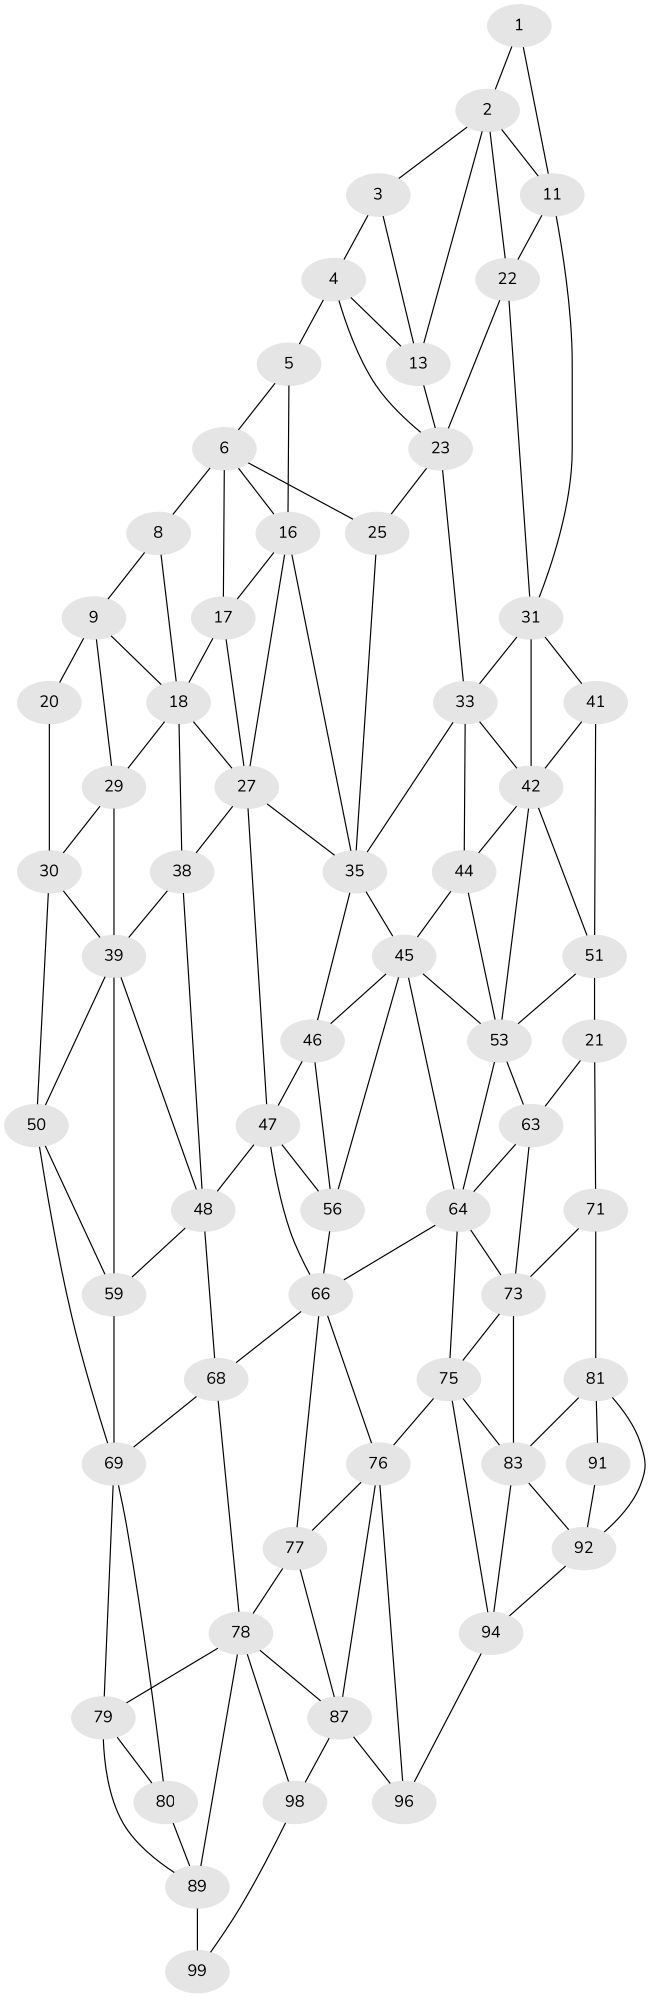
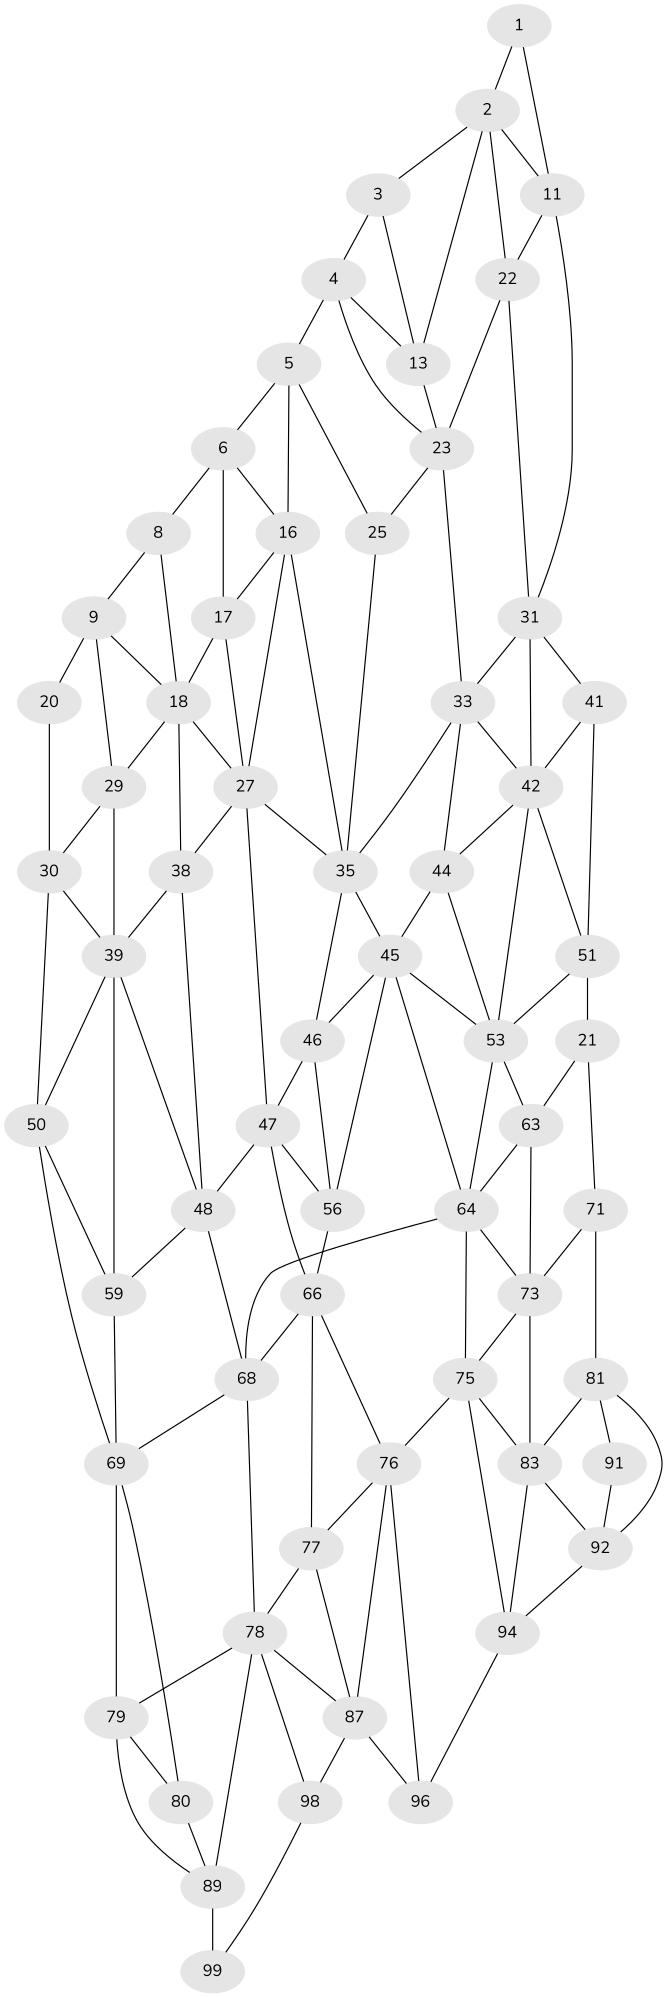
edge "6" -- "25": now "5" -- "25"
edge "64" -- "66": now "64" -- "68"
